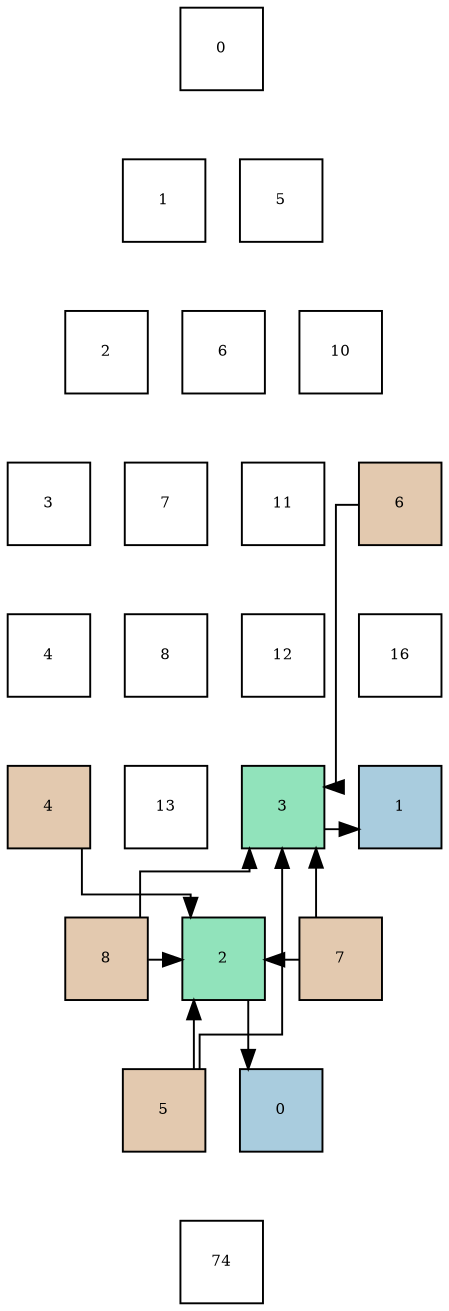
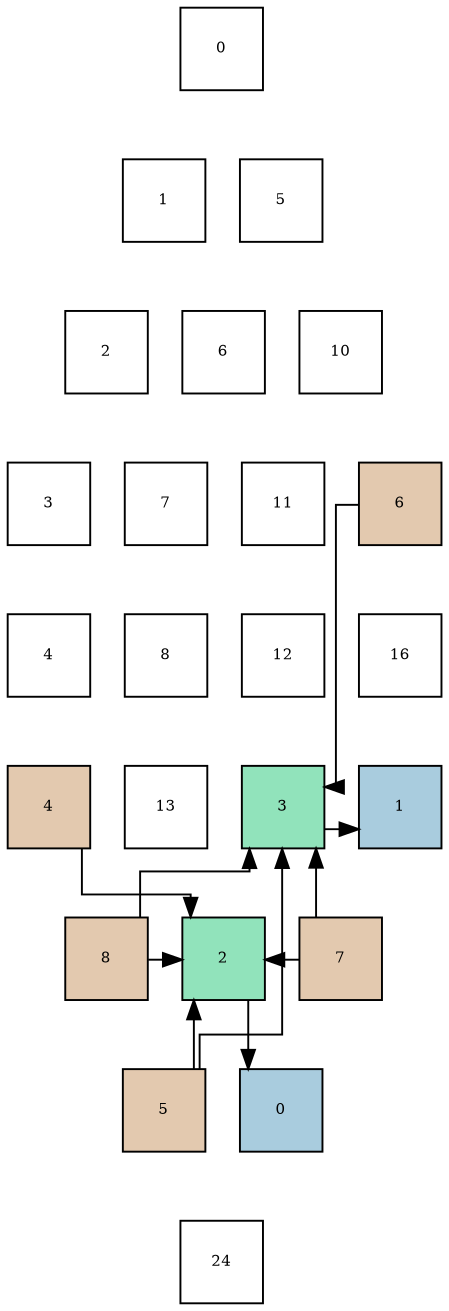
node "74": label "74" -> "24"
